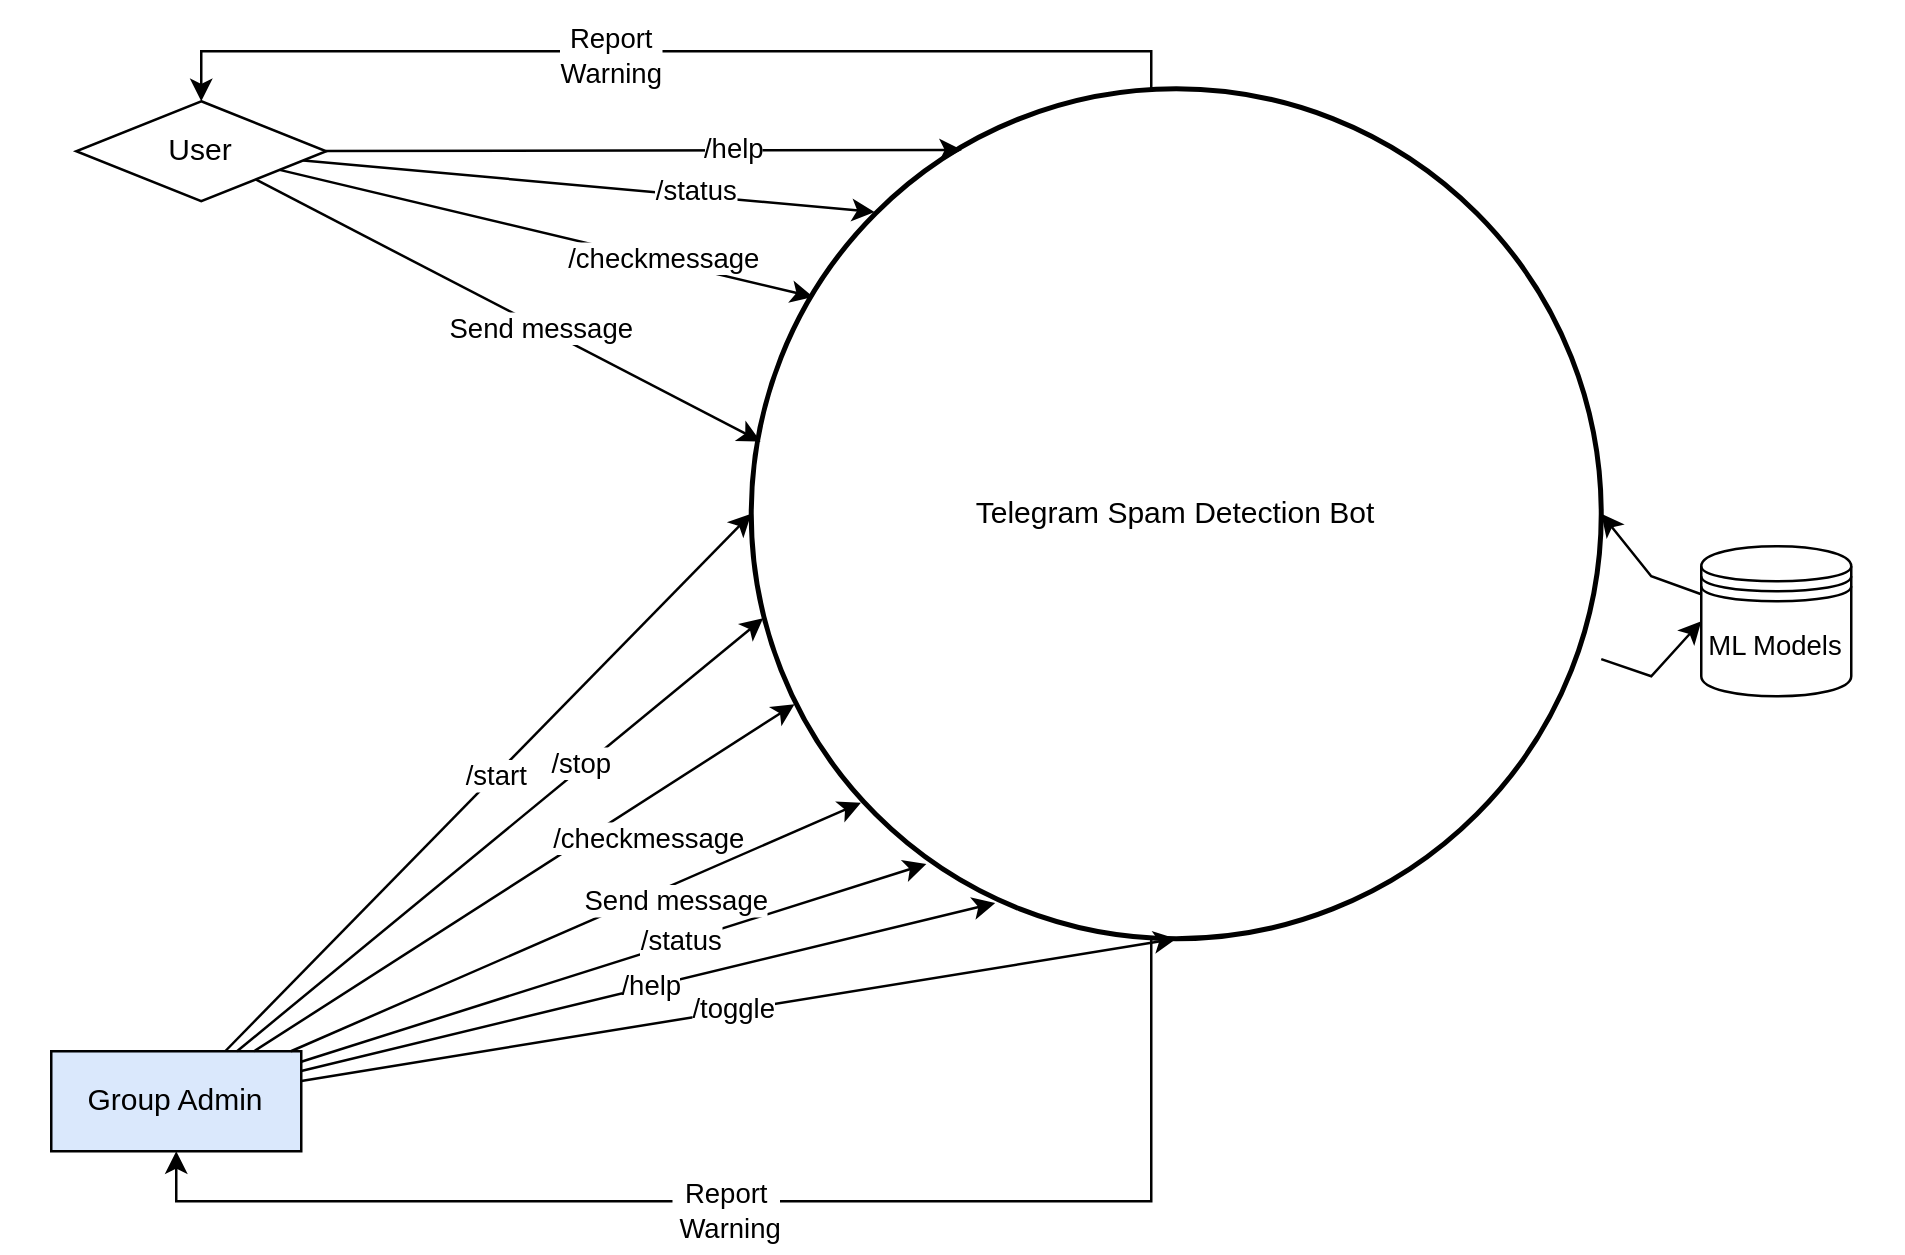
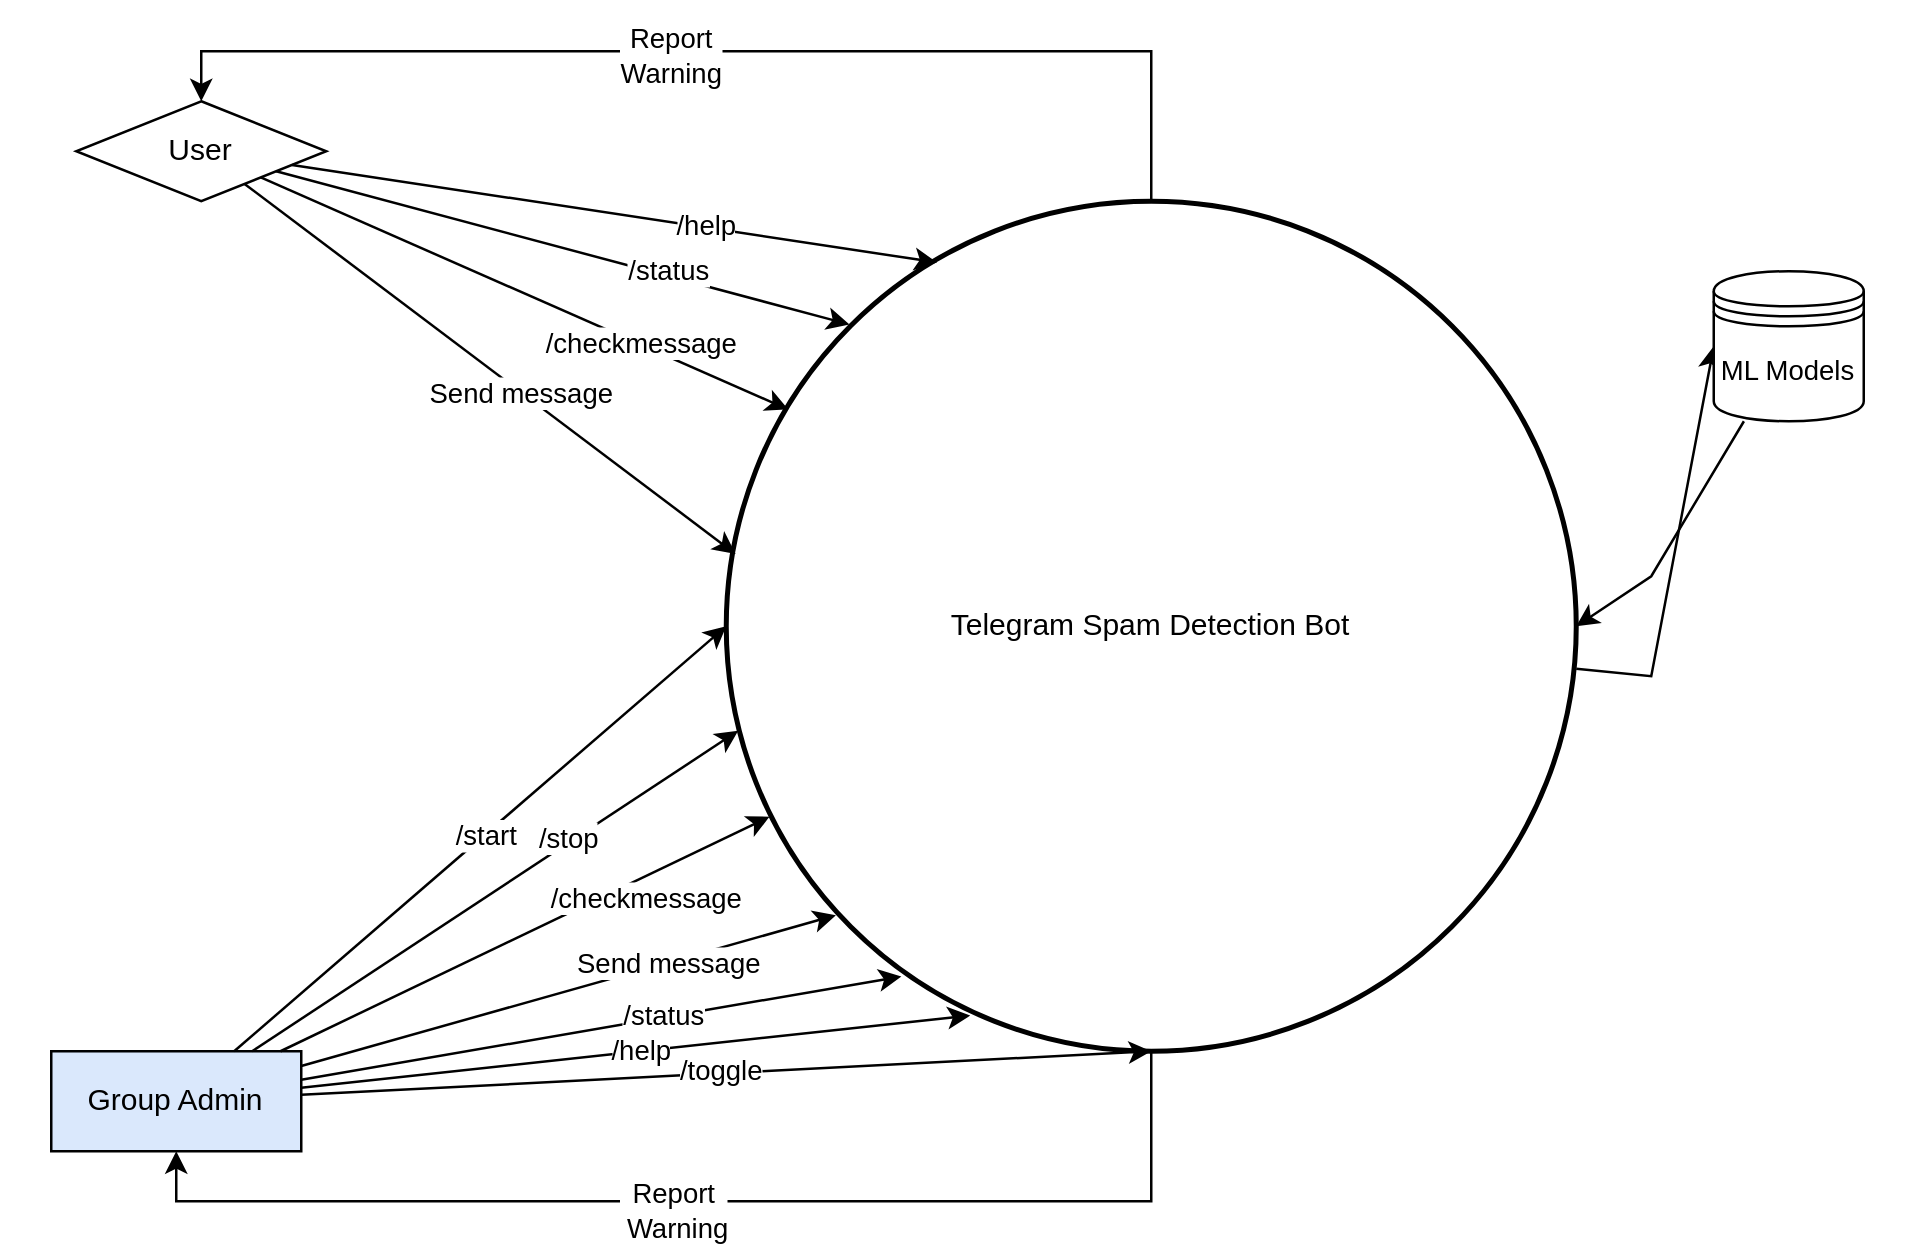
node "Telegram Spam Detection Bot": moved (1176, 514) -> (1151, 626)
node "ML Models": moved (1776, 621) -> (1789, 346)
